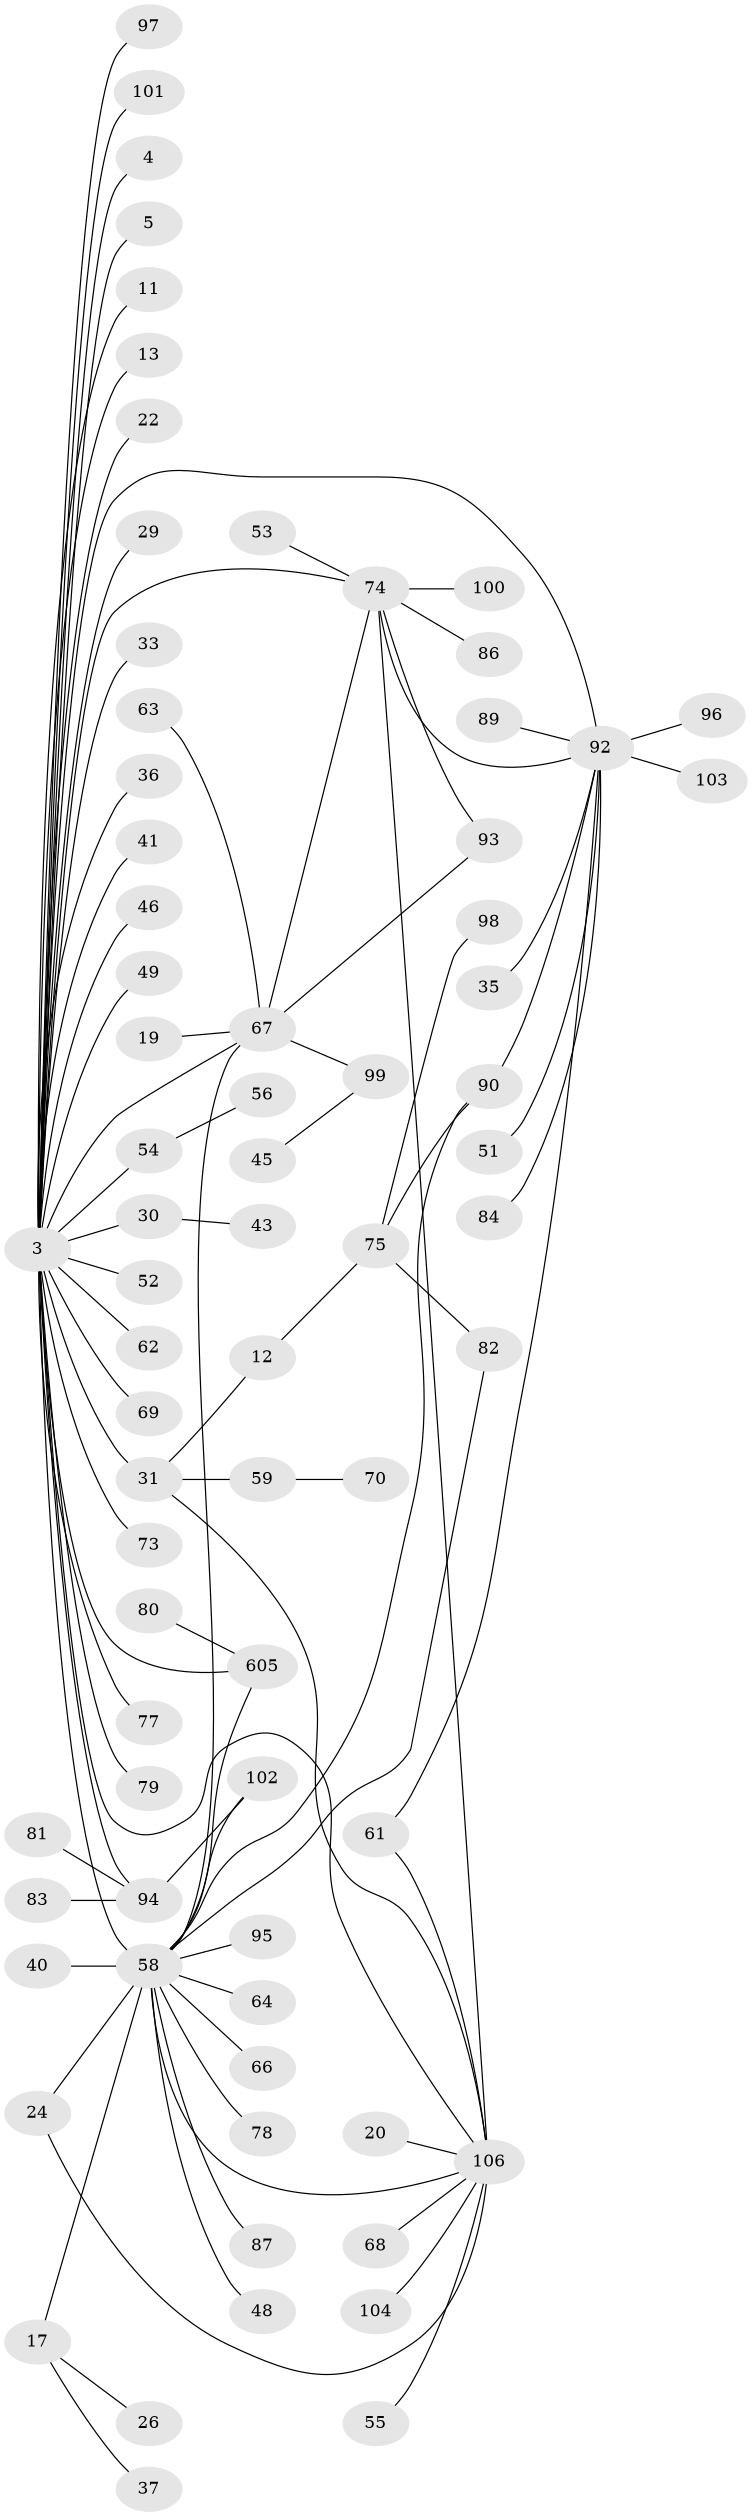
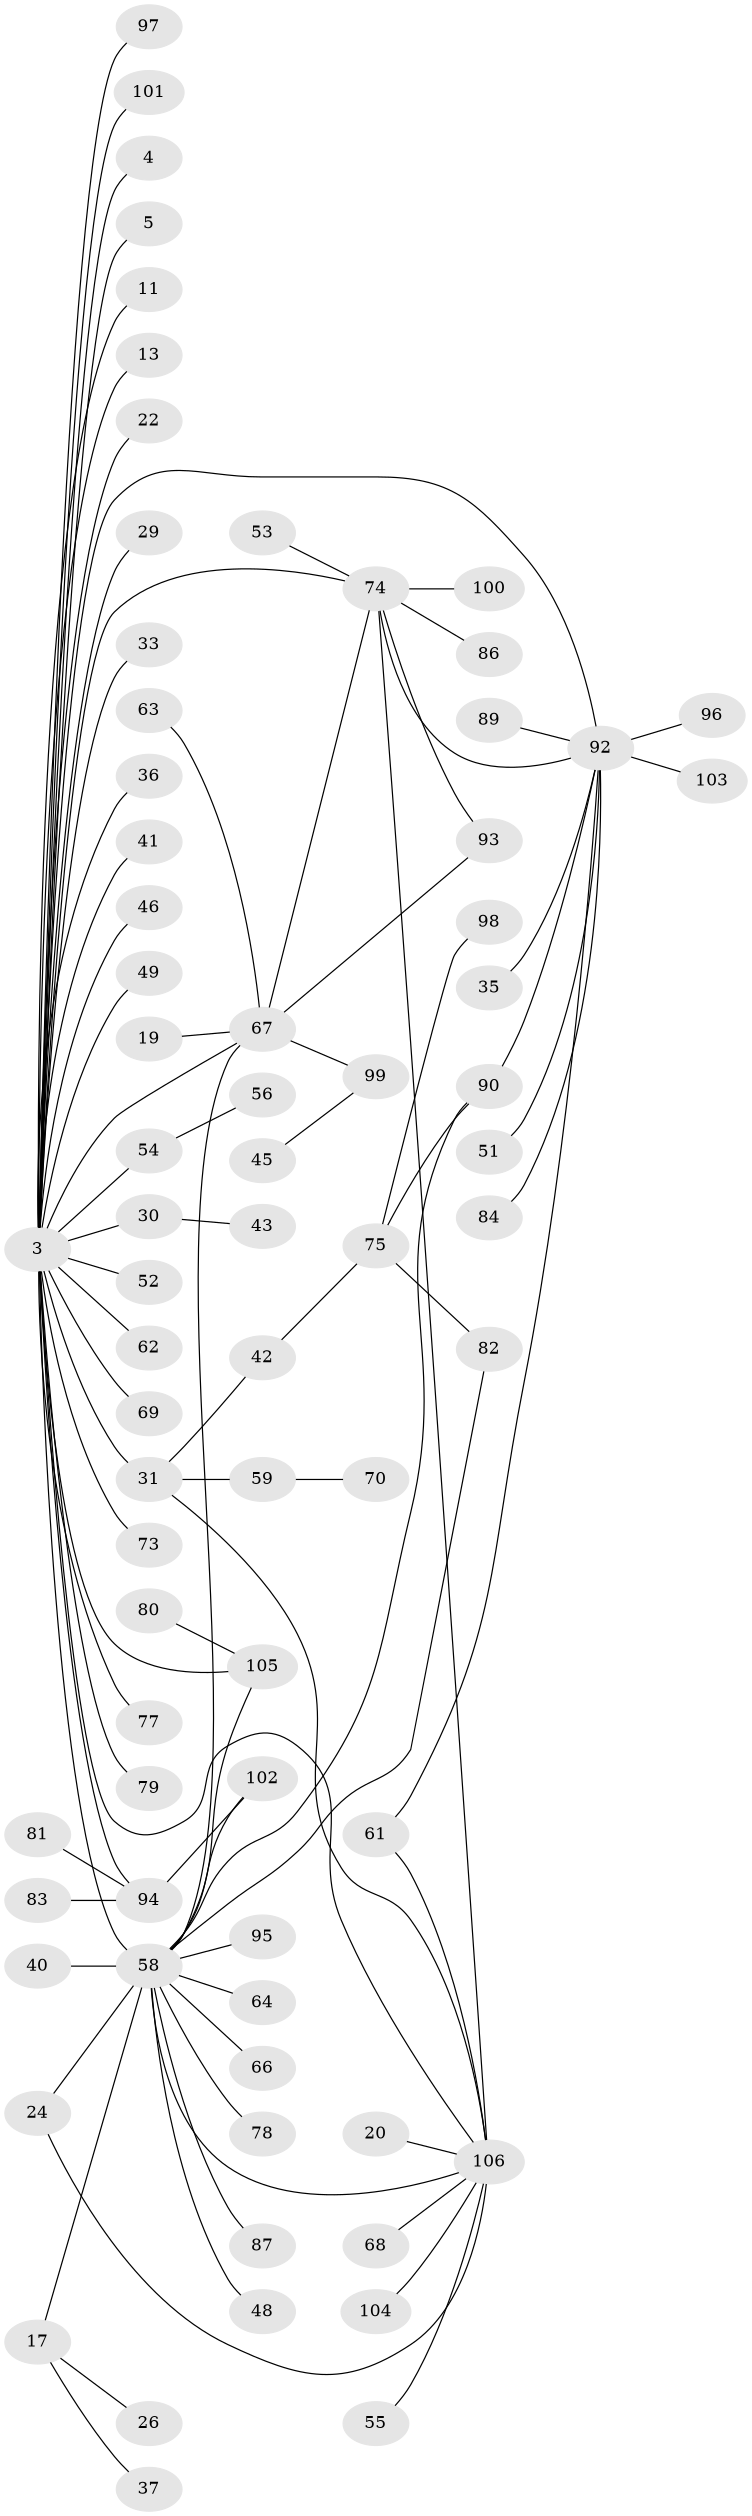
node "12": label "12" -> "42"
node "605": label "605" -> "105"
